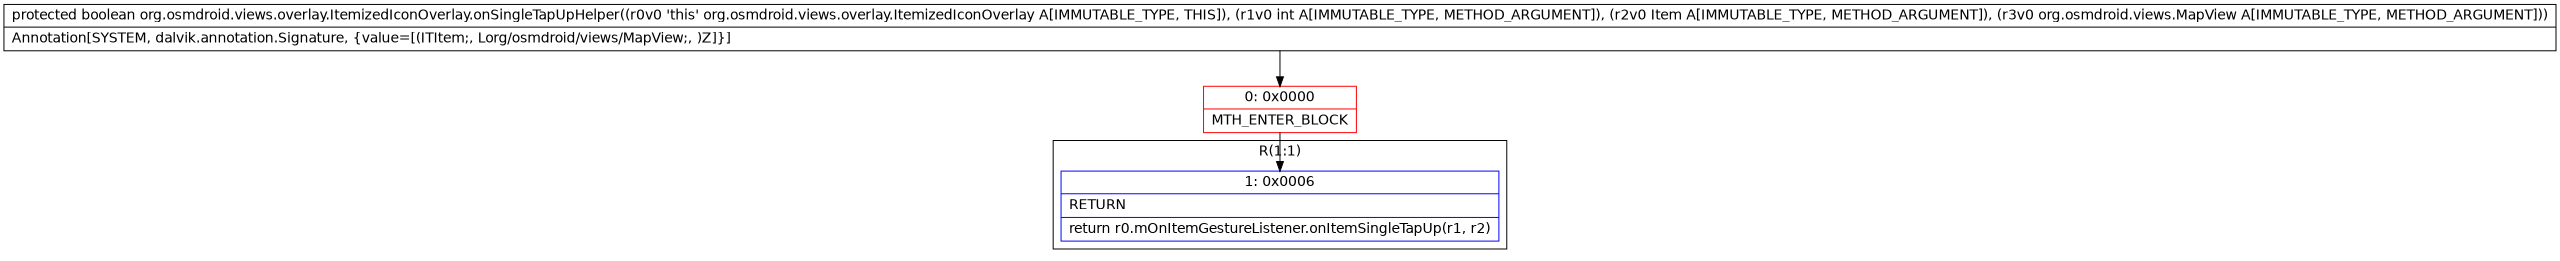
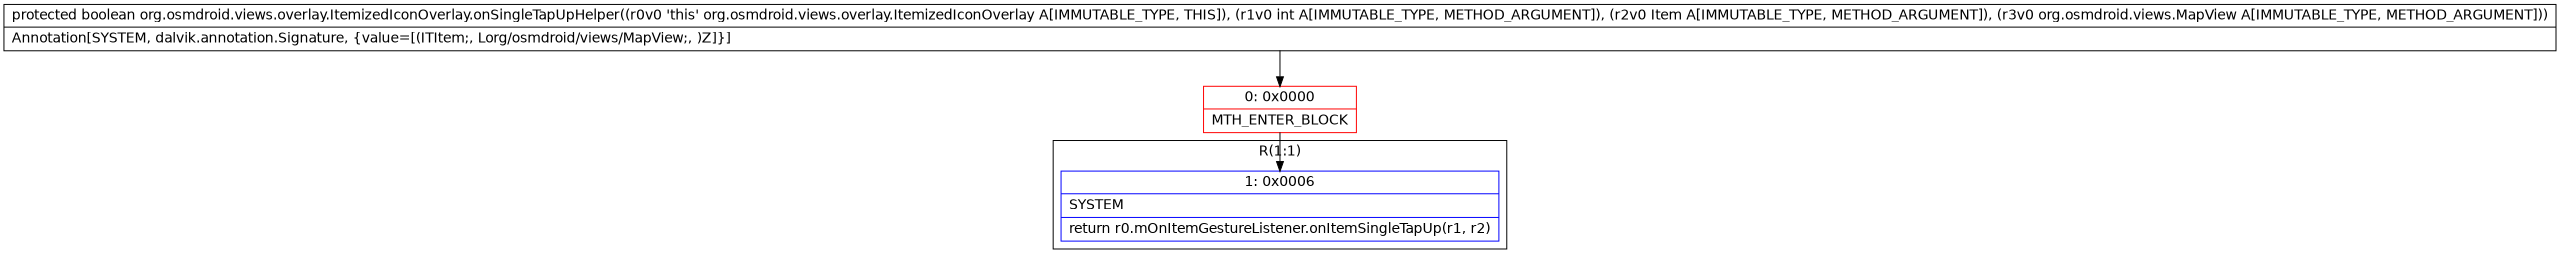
node "1: 0x0006": text "RETURN" -> "SYSTEM"
